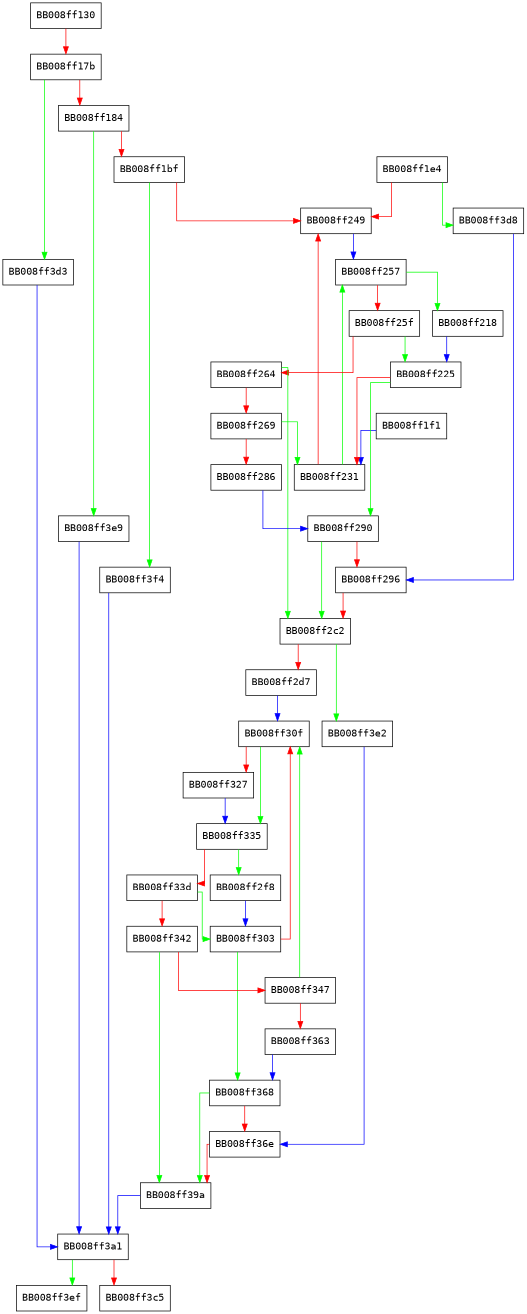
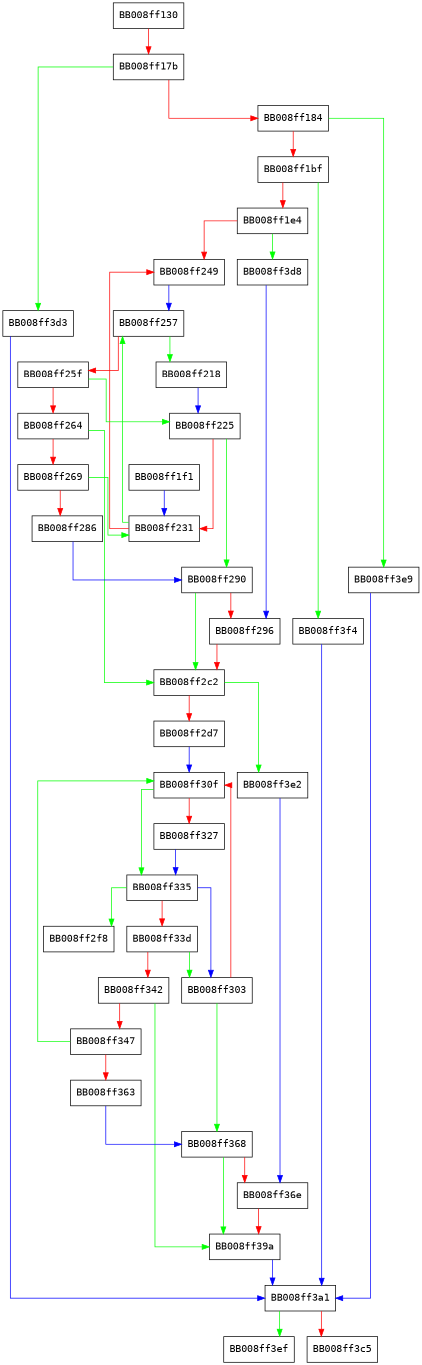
edge "BB008ff1bf" -> "BB008ff249": now "BB008ff1bf" -> "BB008ff1e4"
edge "BB008ff2f8" -> "BB008ff303": now "BB008ff335" -> "BB008ff303"
